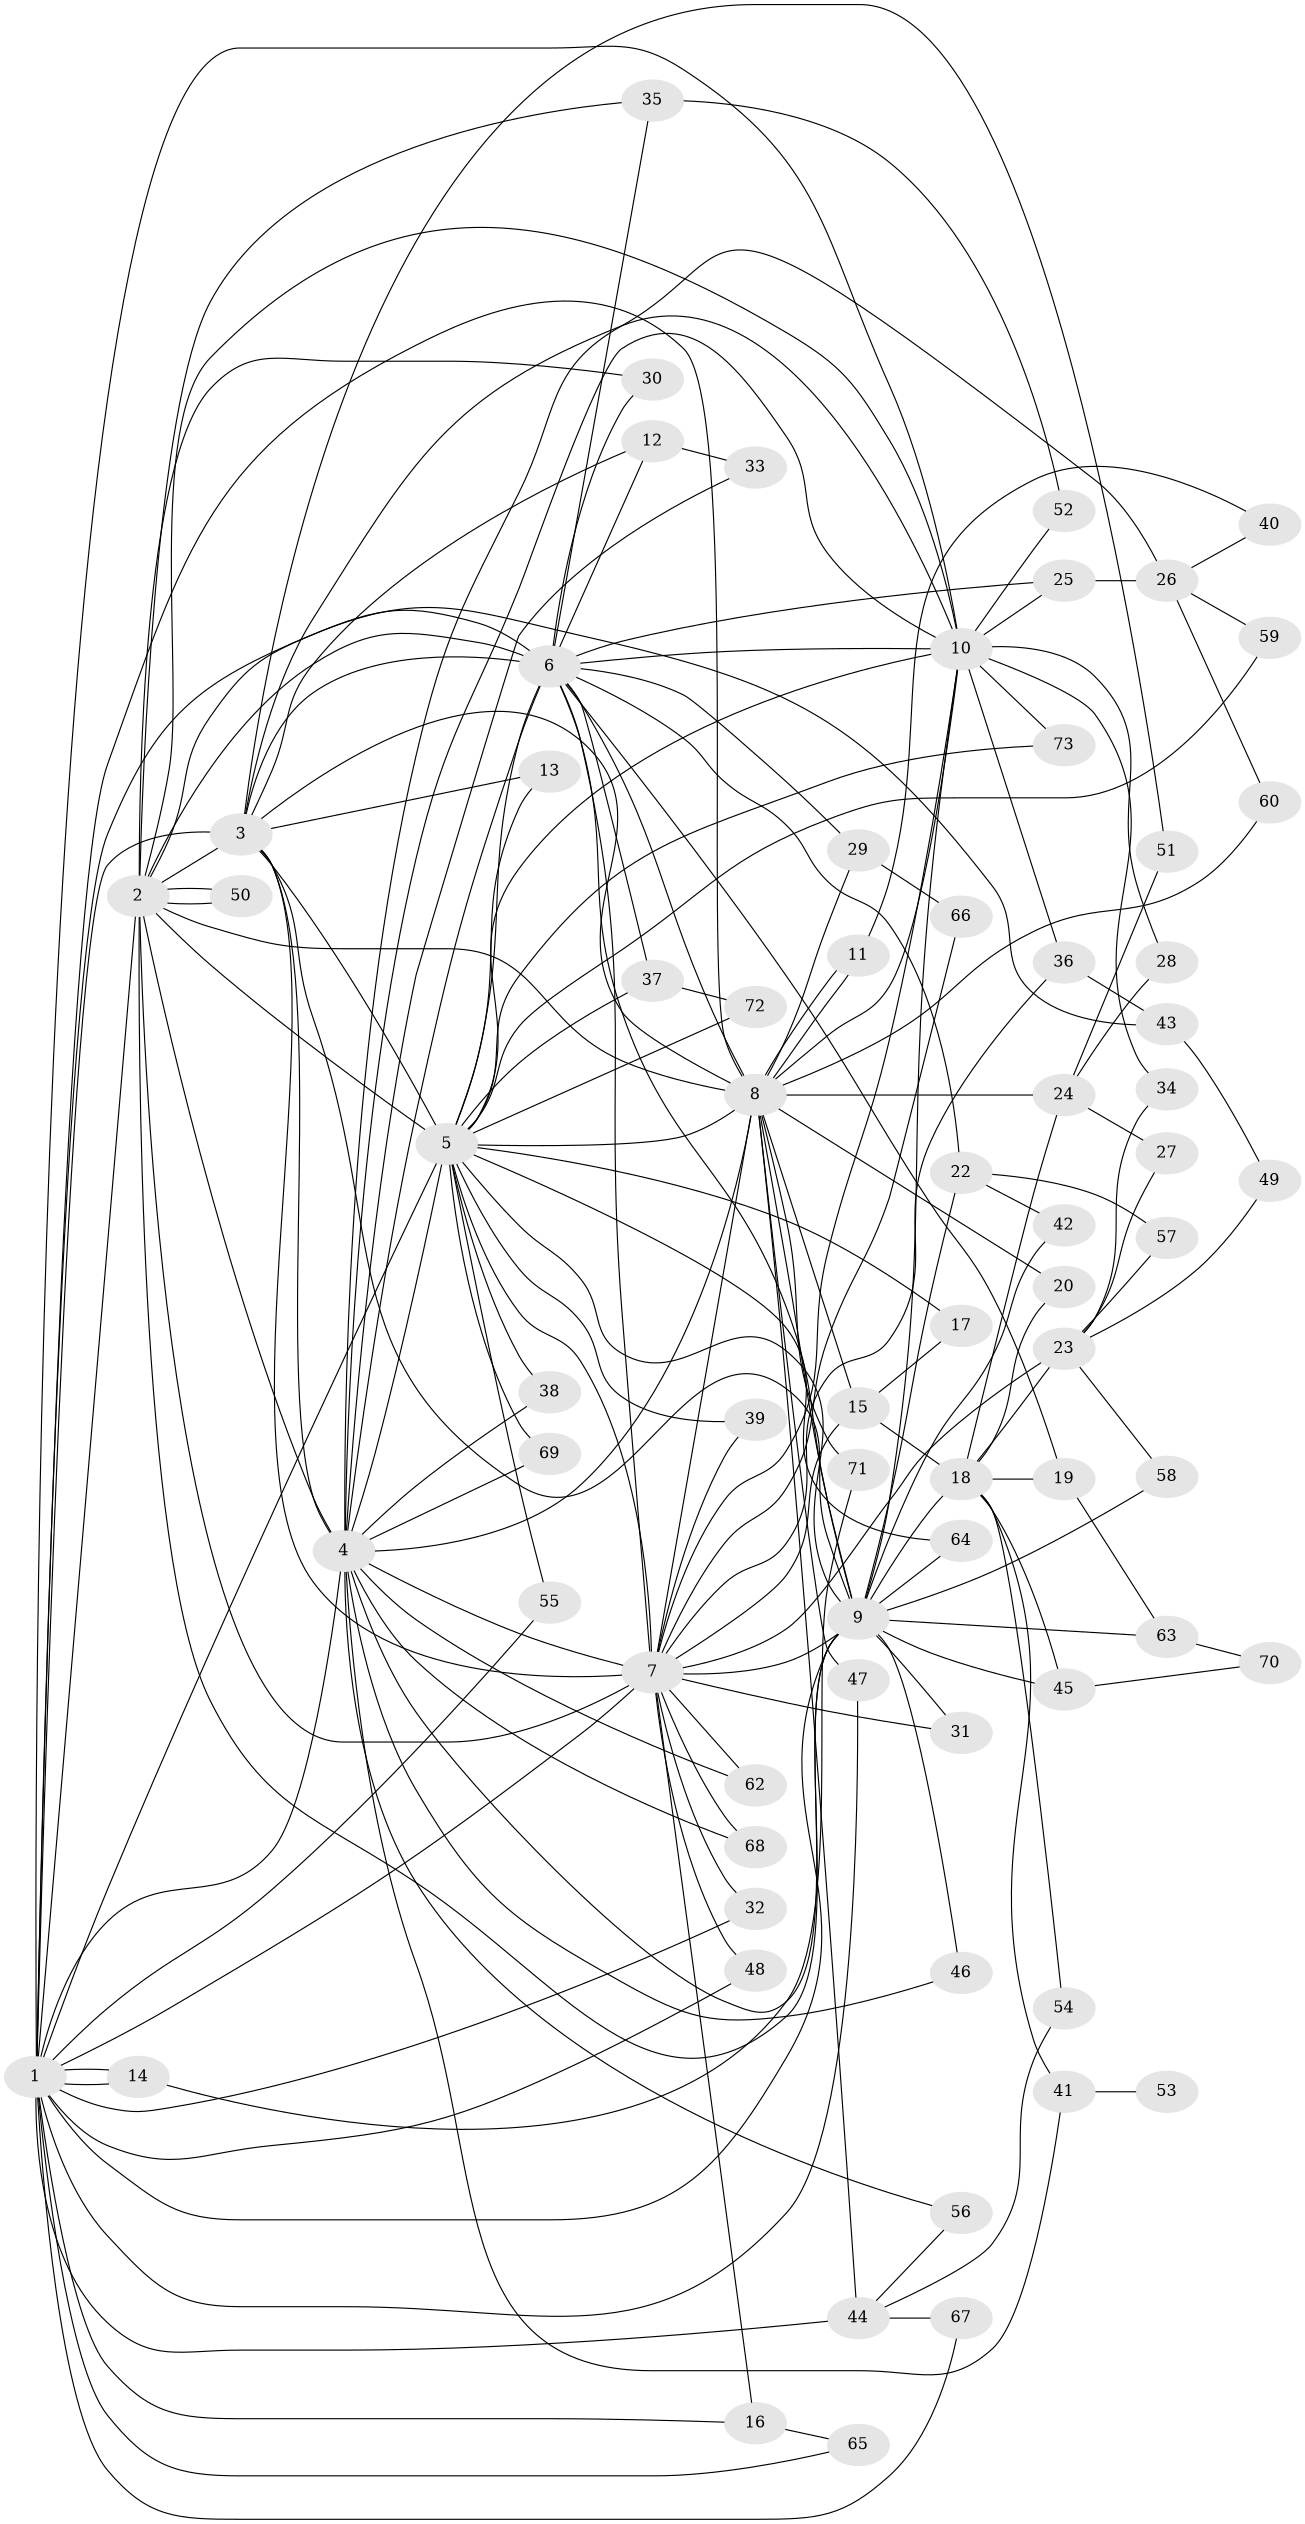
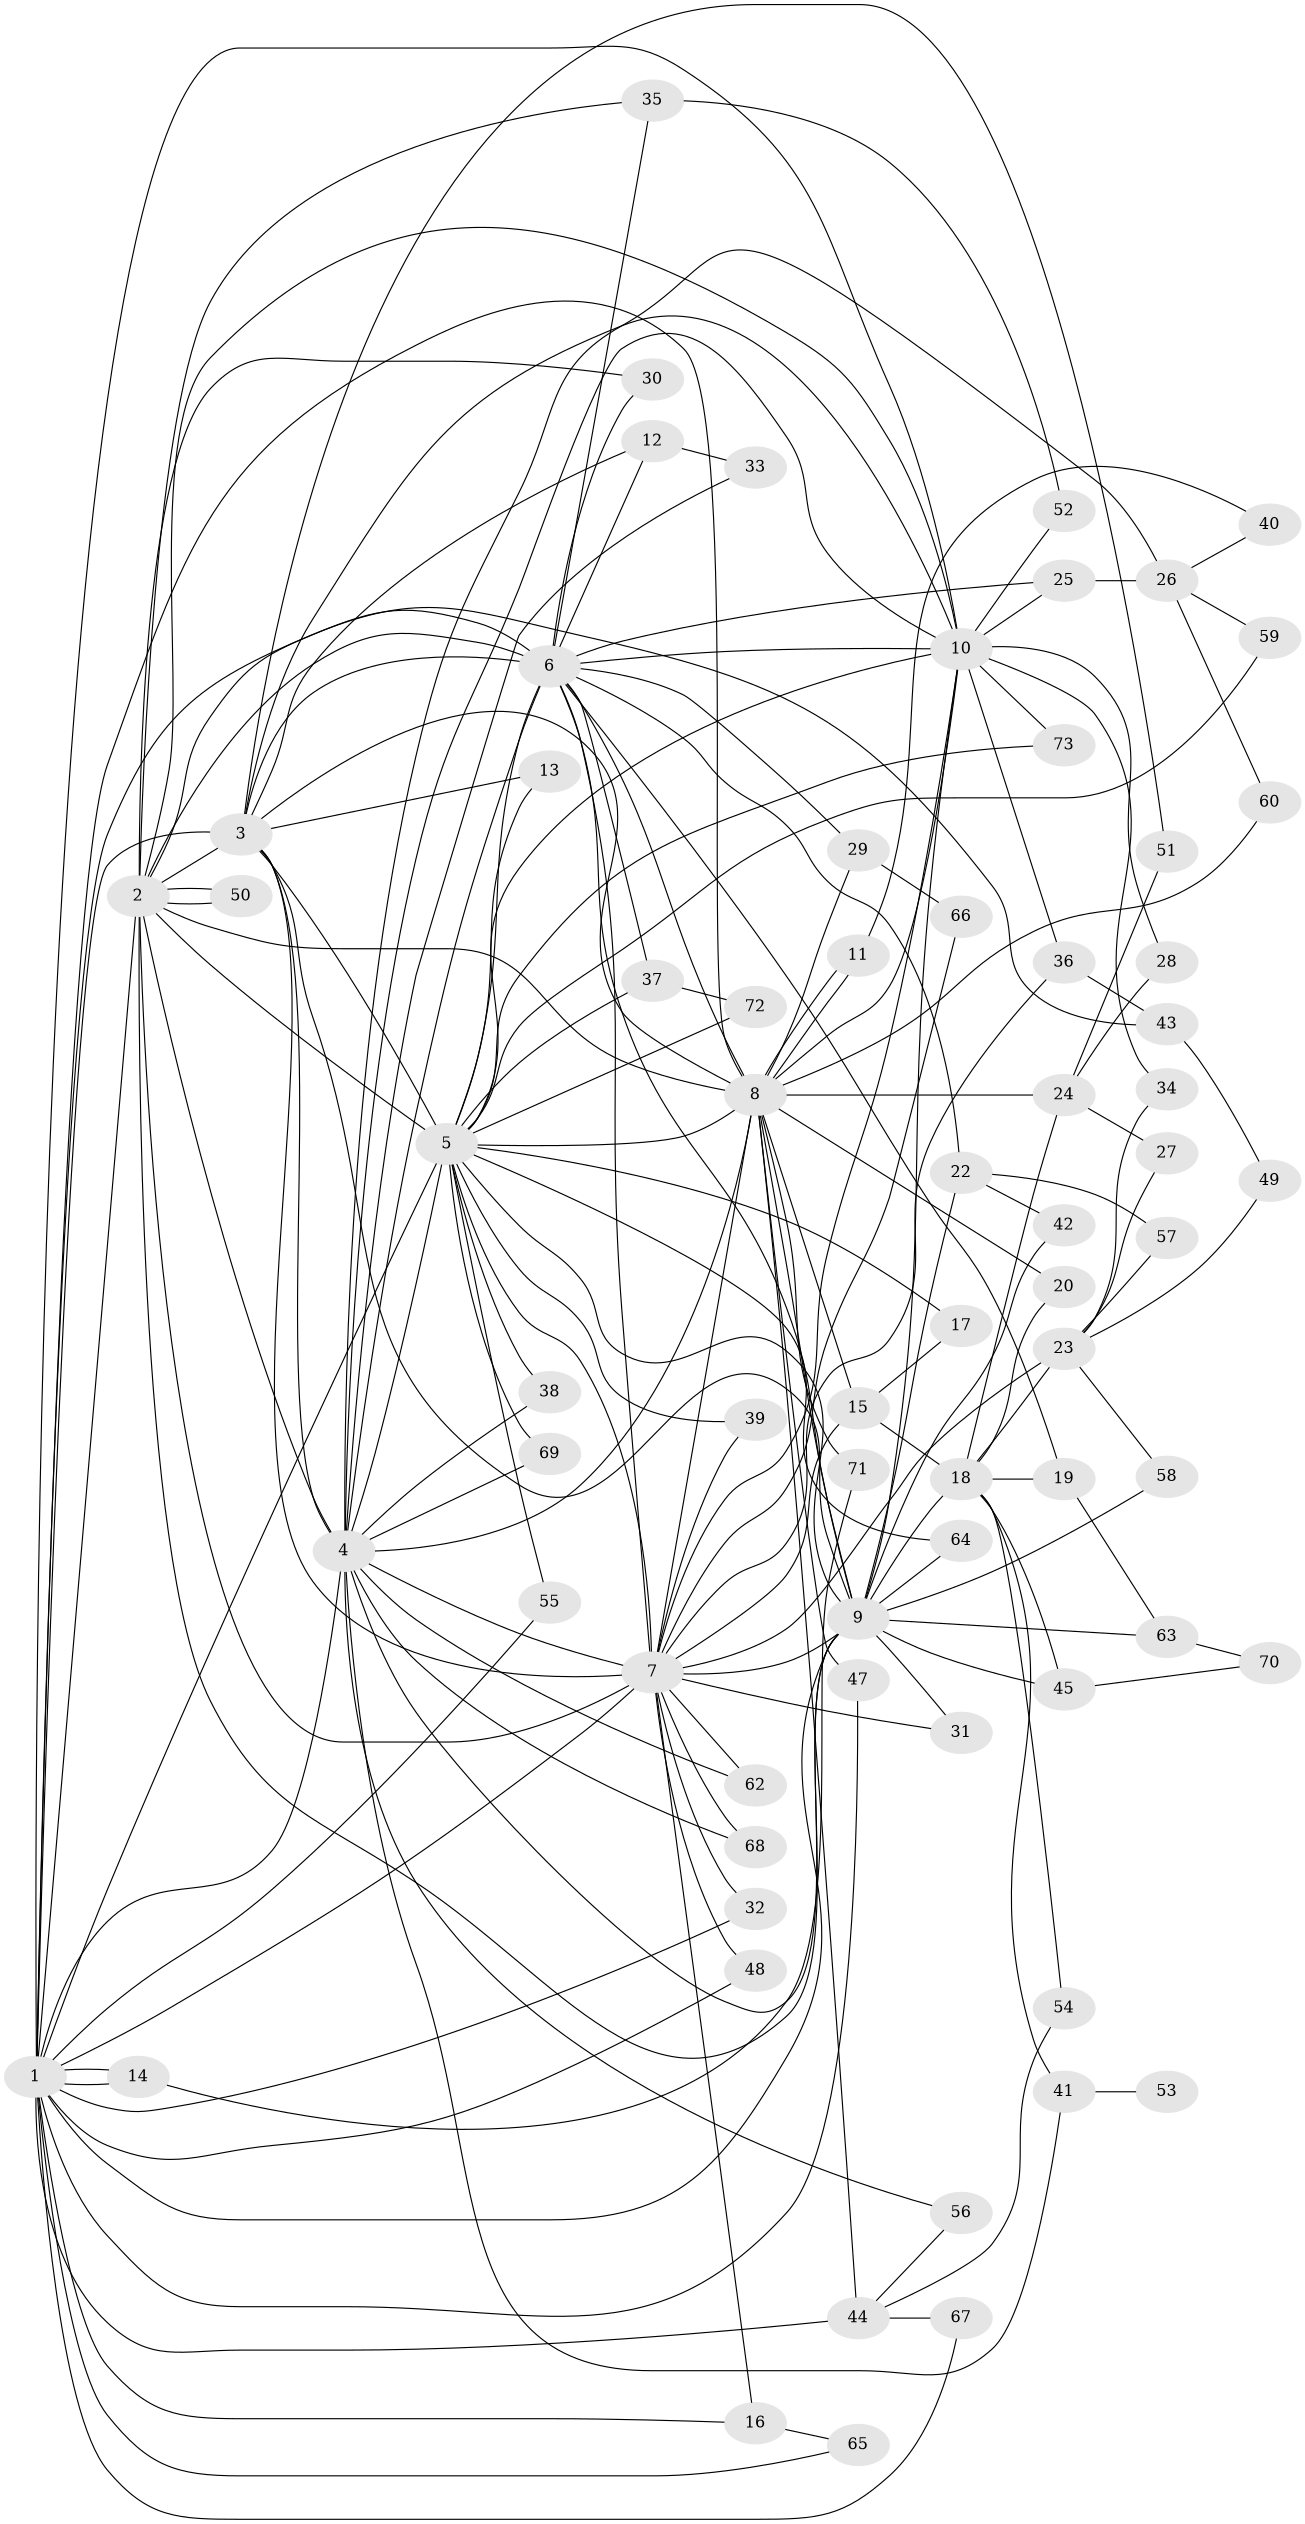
node "46": removed
